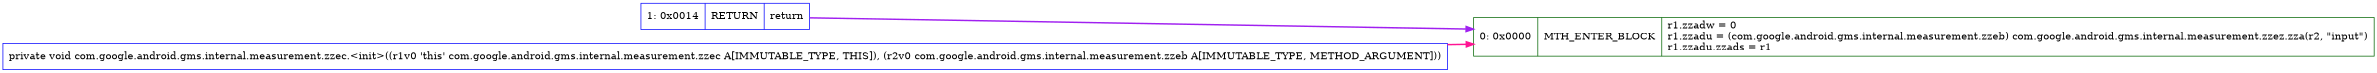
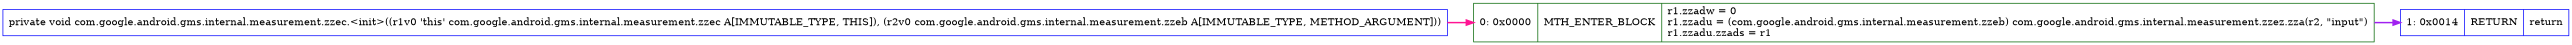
edge "1: 0x0014" -> "0: 0x0000": reversed
